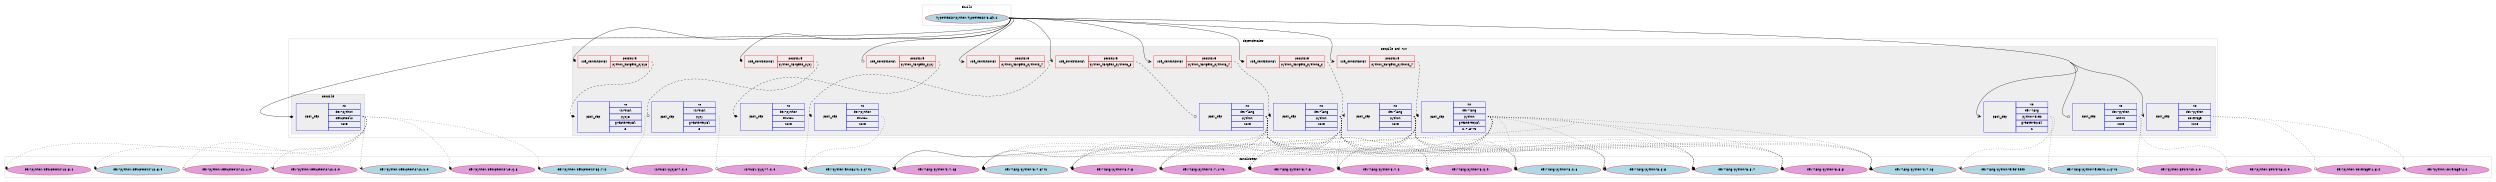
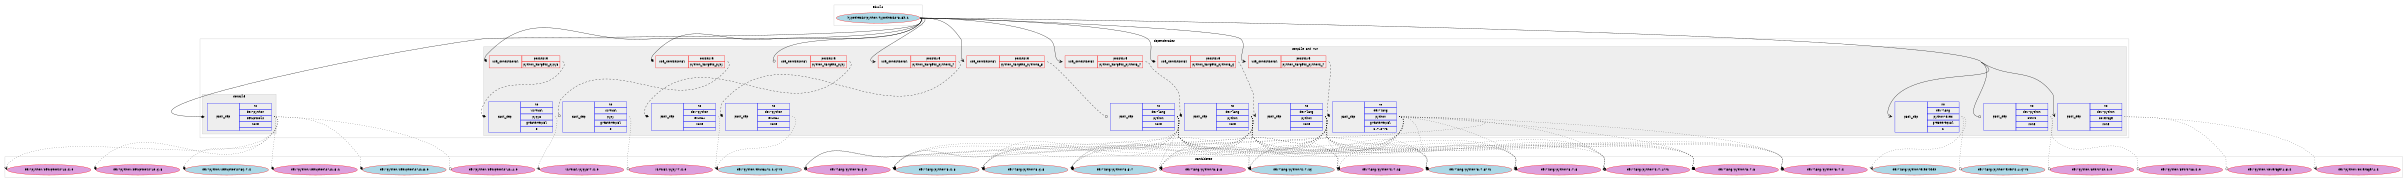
node "dev-python/setuptools-41.1.0": removed
